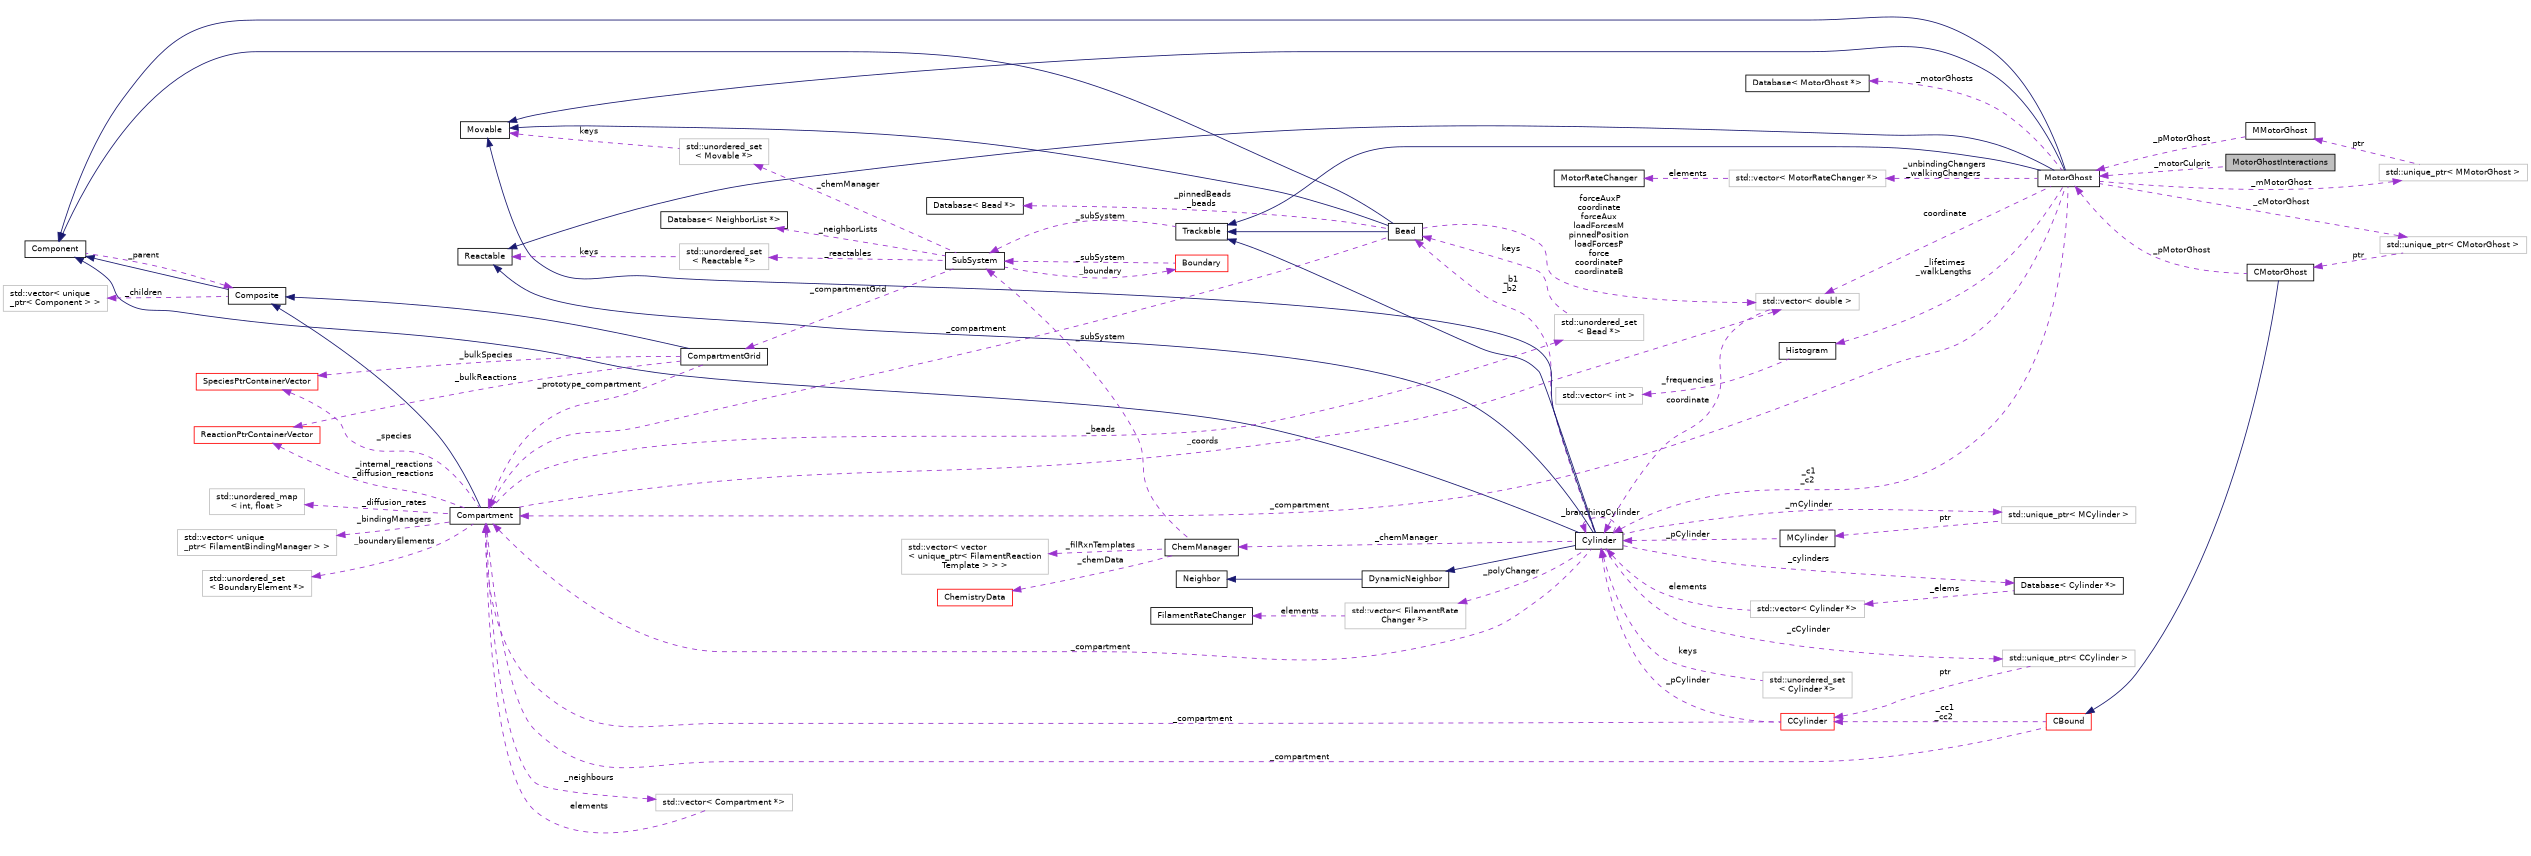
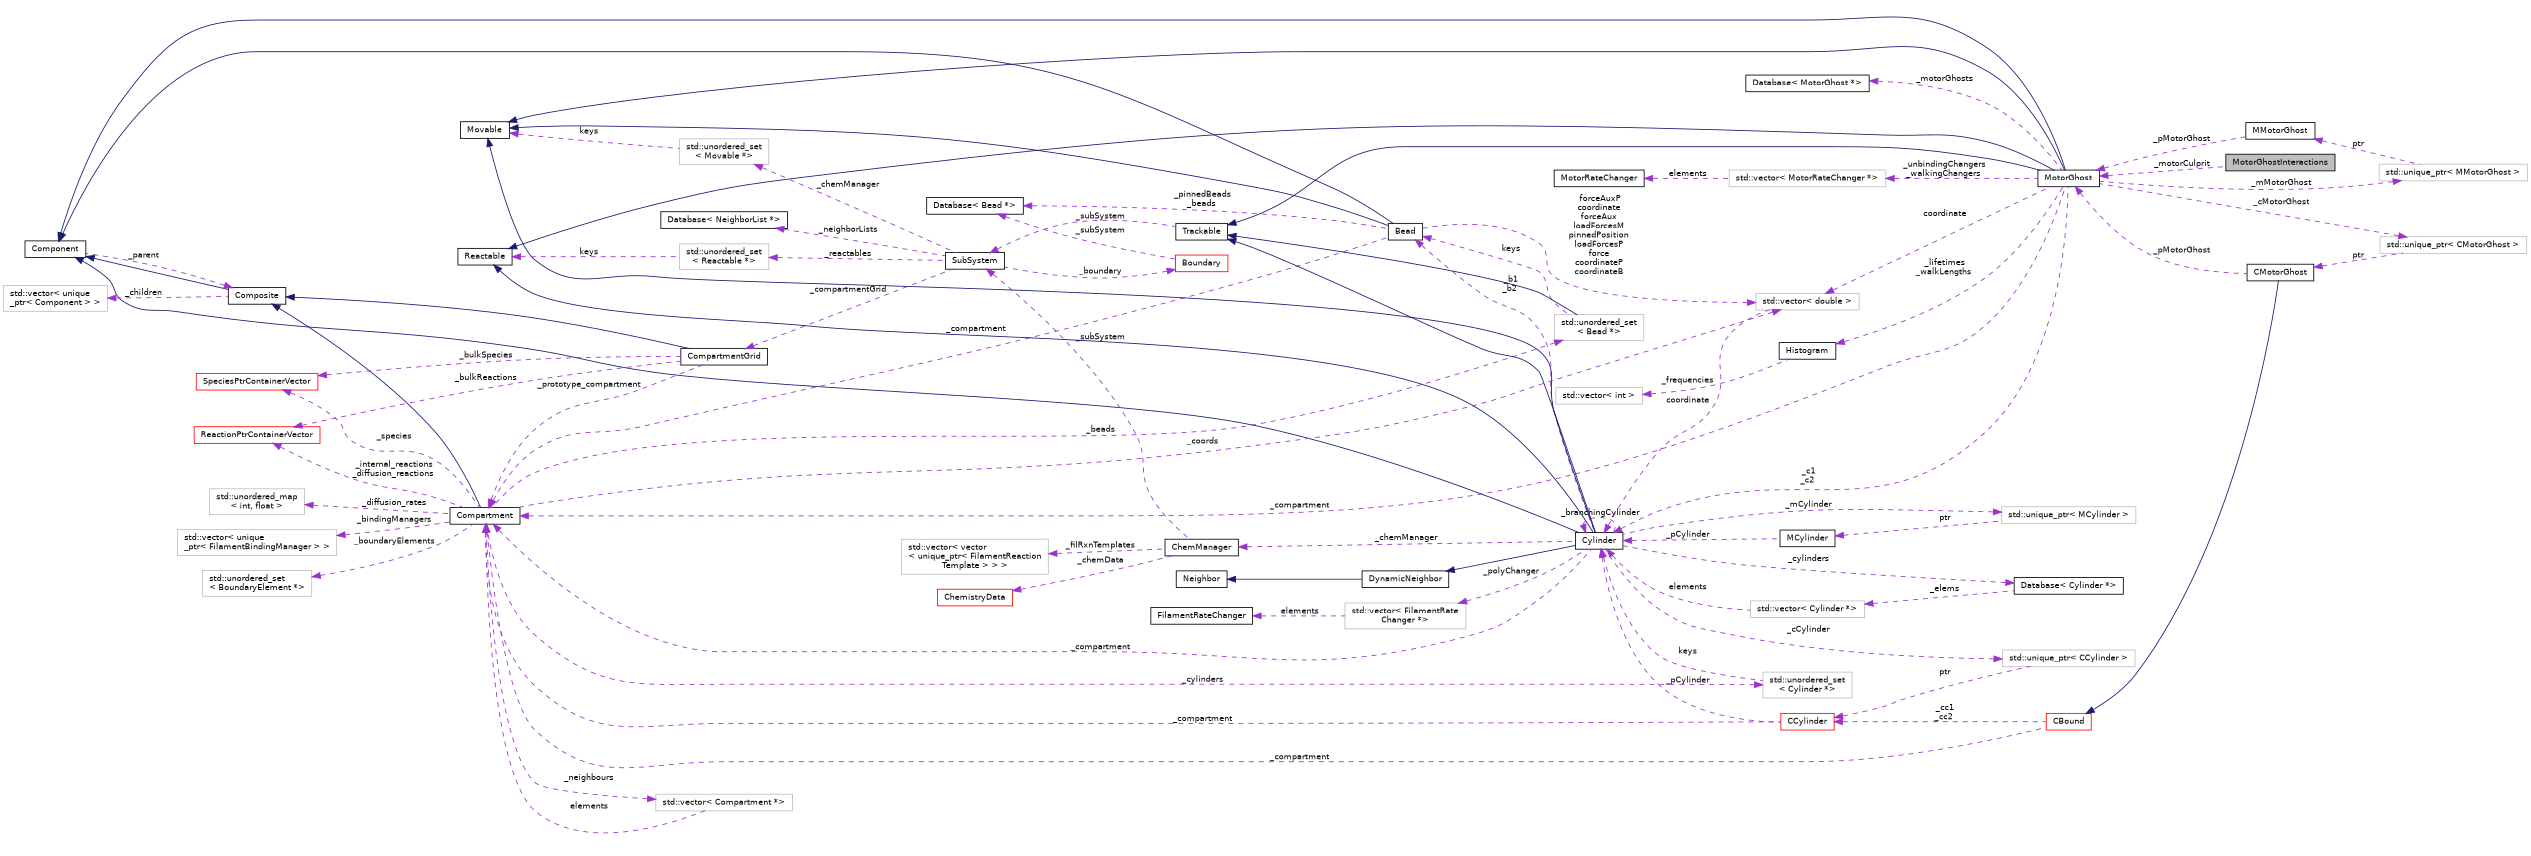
edge "Bead" -> "Trackable": now "std::unordered_set < Bead *>" -> "Trackable"
edge "Boundary" -> "SubSystem": now "Boundary" -> "Database< Bead *>"
edge "Compartment" -> "std::unordered_set < Cylinder *>": added, label "_cylinders"
